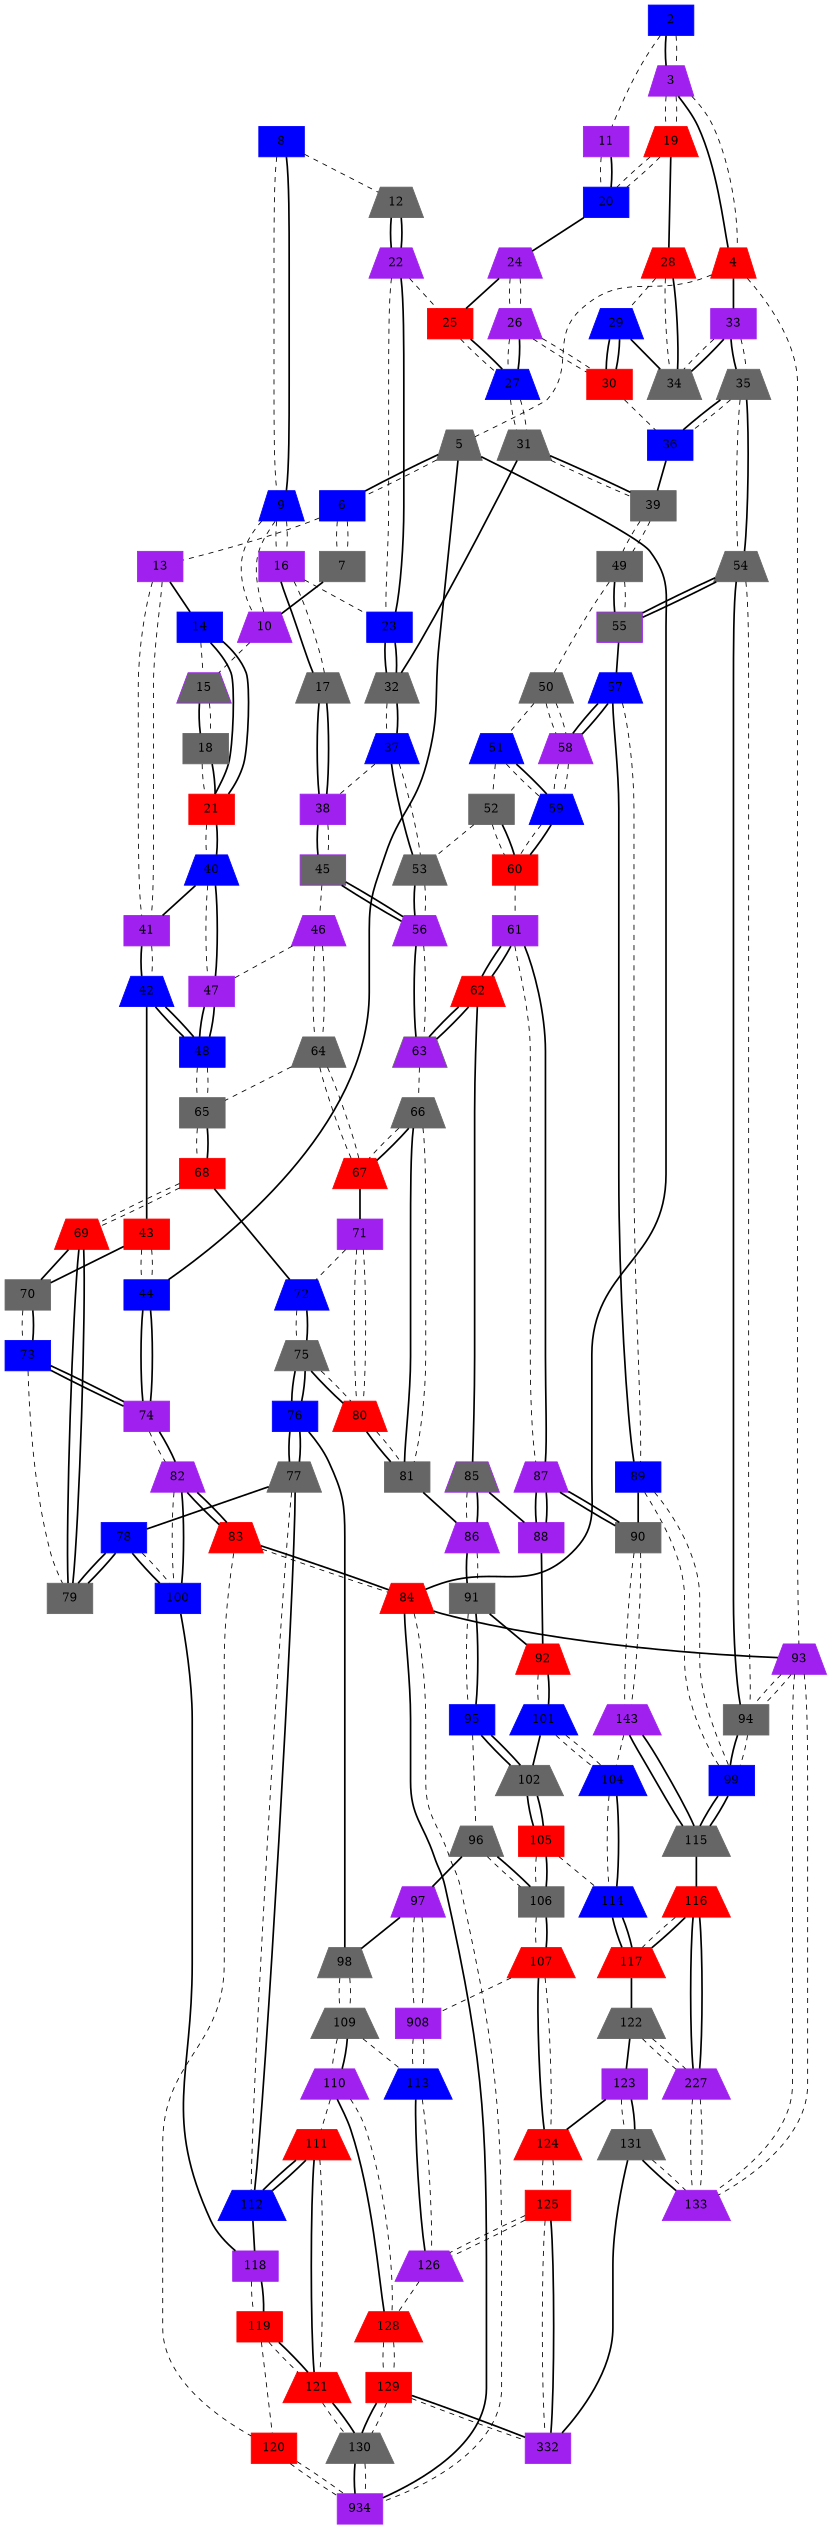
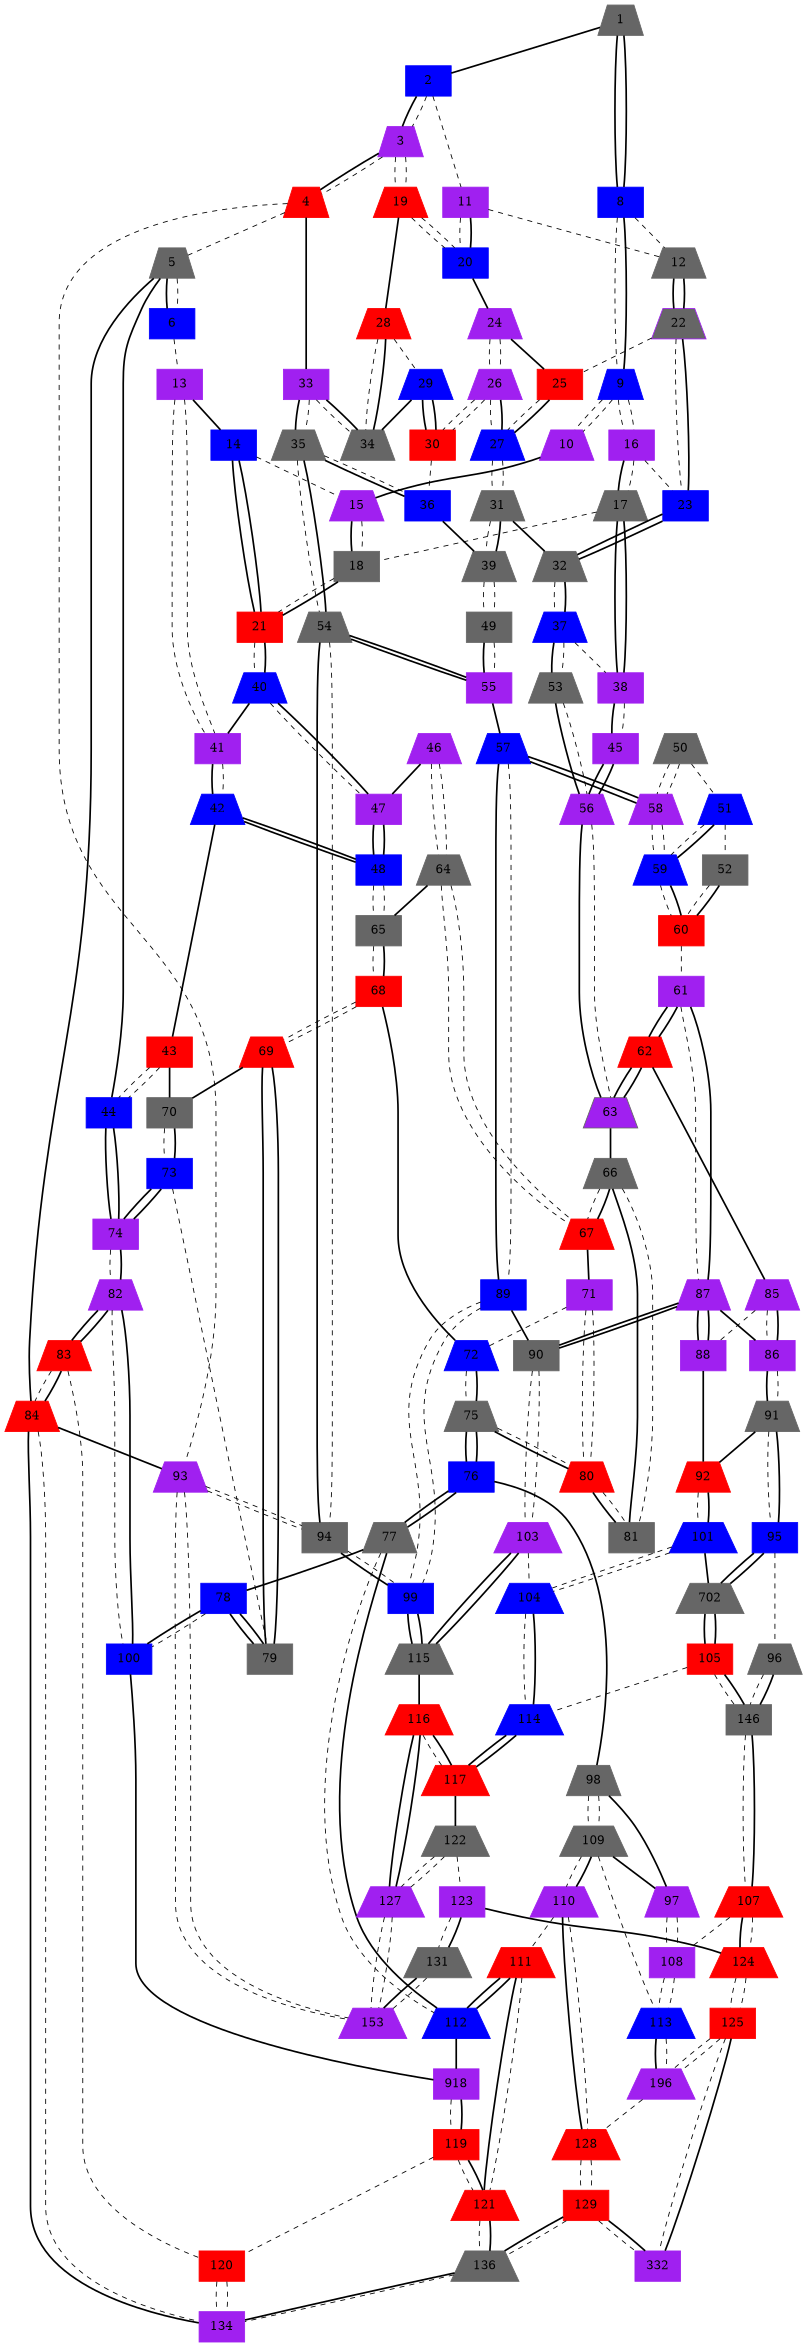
node "1": added
edge "11" -- "12": added
node "22": fillcolor purple -> gray40
node "39": shape box -> trapezium
edge "17" -- "18": added
node "7": removed
edge "49" -- "50": removed
node "55": fillcolor gray40 -> purple
edge "10" -- "15": style dashed -> bold
node "15": fillcolor gray40 -> purple
edge "52" -- "53": removed
node "45": fillcolor gray40 -> purple
edge "45" -- "46": removed
edge "46" -- "47": style dashed -> bold
edge "63" -- "66": style dashed -> bold
edge "64" -- "65": style dashed -> bold
node "85": fillcolor gray40 -> purple
edge "81" -- "86": now "87" -- "86"
edge "85" -- "88": style bold -> dashed
node "86": shape trapezium -> box
node "91": shape box -> trapezium
node "143": label "143" -> "103"
node "102": label "102" -> "702"
edge "96" -- "97": now "109" -- "97"
node "106": label "106" -> "146"
node "908": label "908" -> "108"
edge "122" -- "123": style bold -> dashed
node "227": label "227" -> "127"
node "133": label "133" -> "153"
node "118": label "118" -> "918"
node "126": label "126" -> "196"
edge "131" -- "332": removed
node "130": label "130" -> "136"
node "934": label "934" -> "134"
